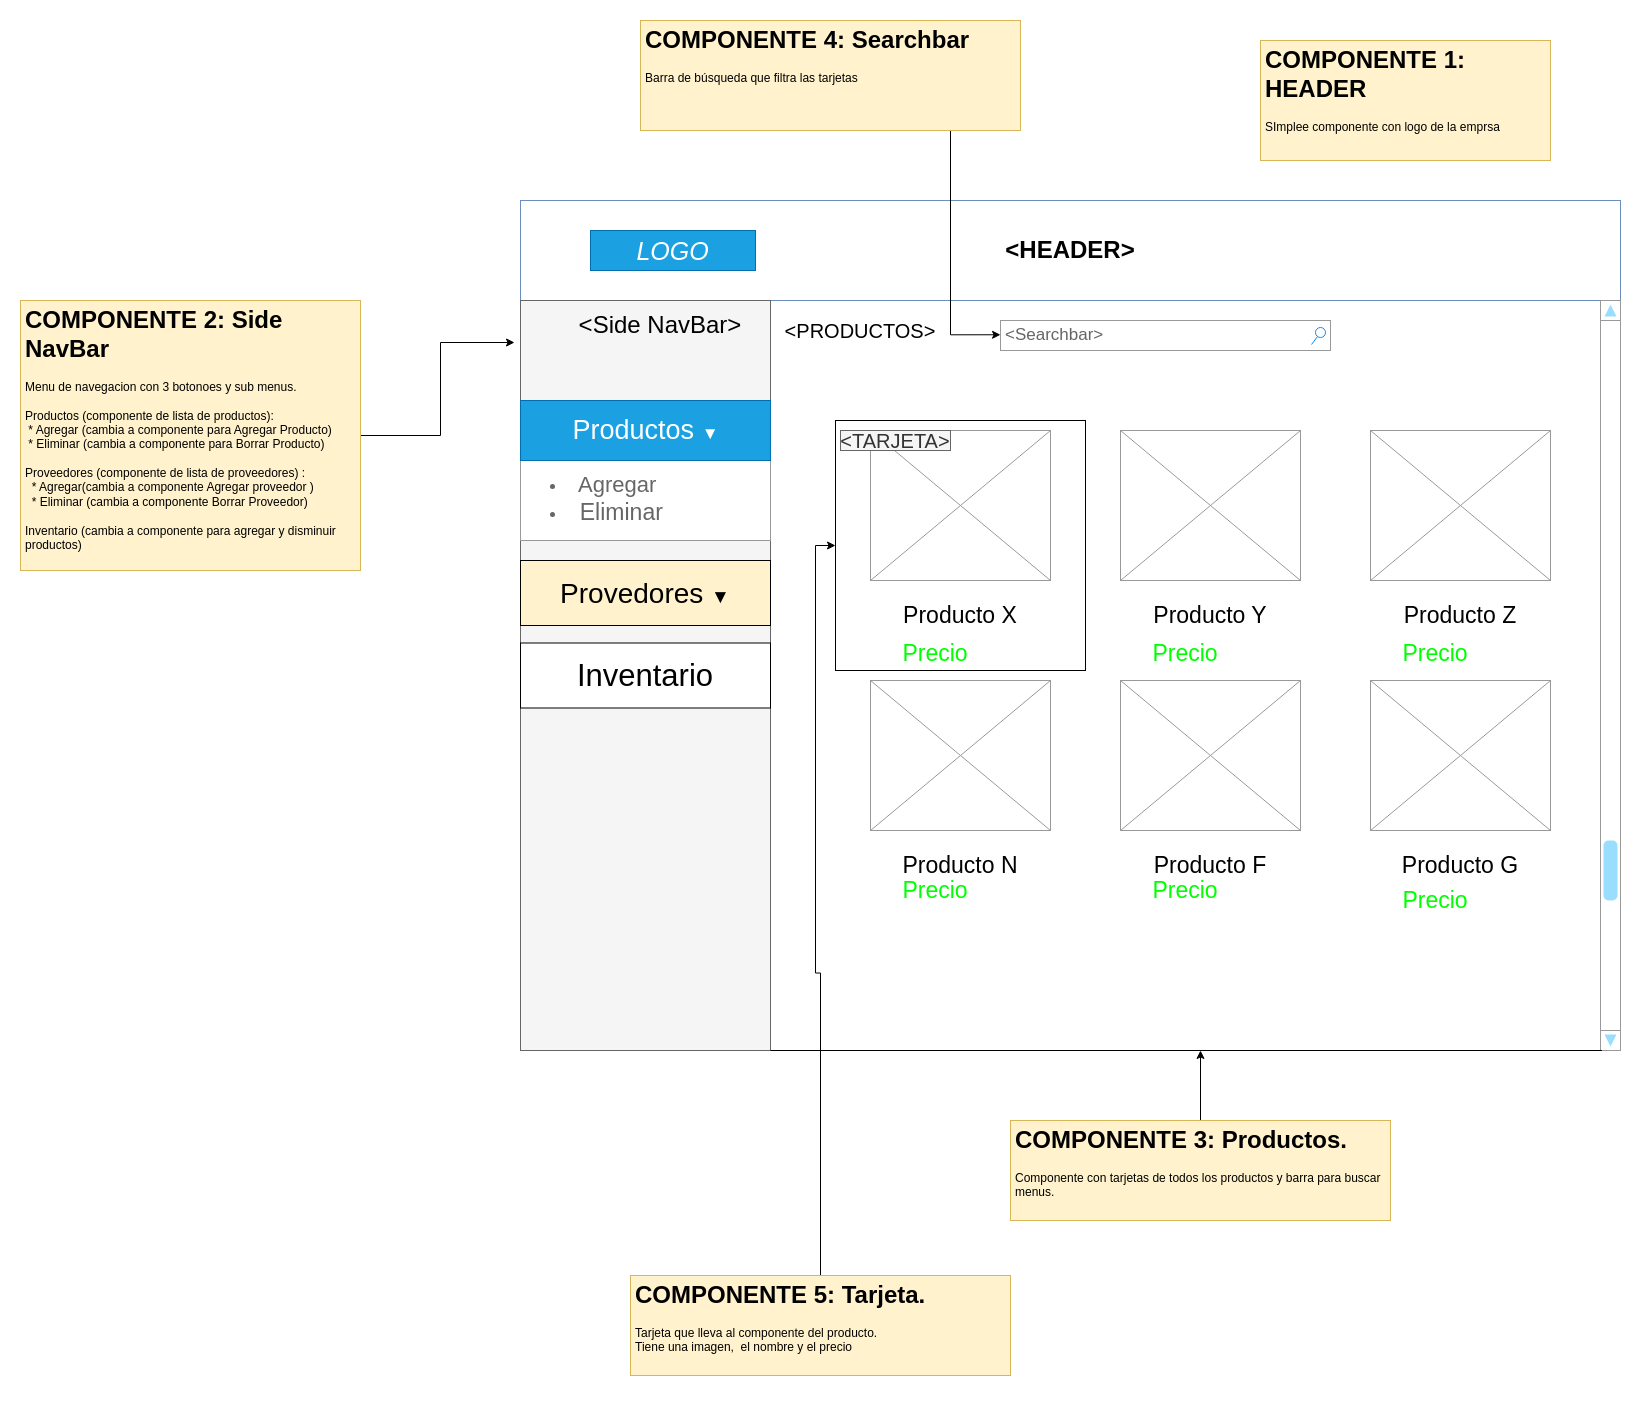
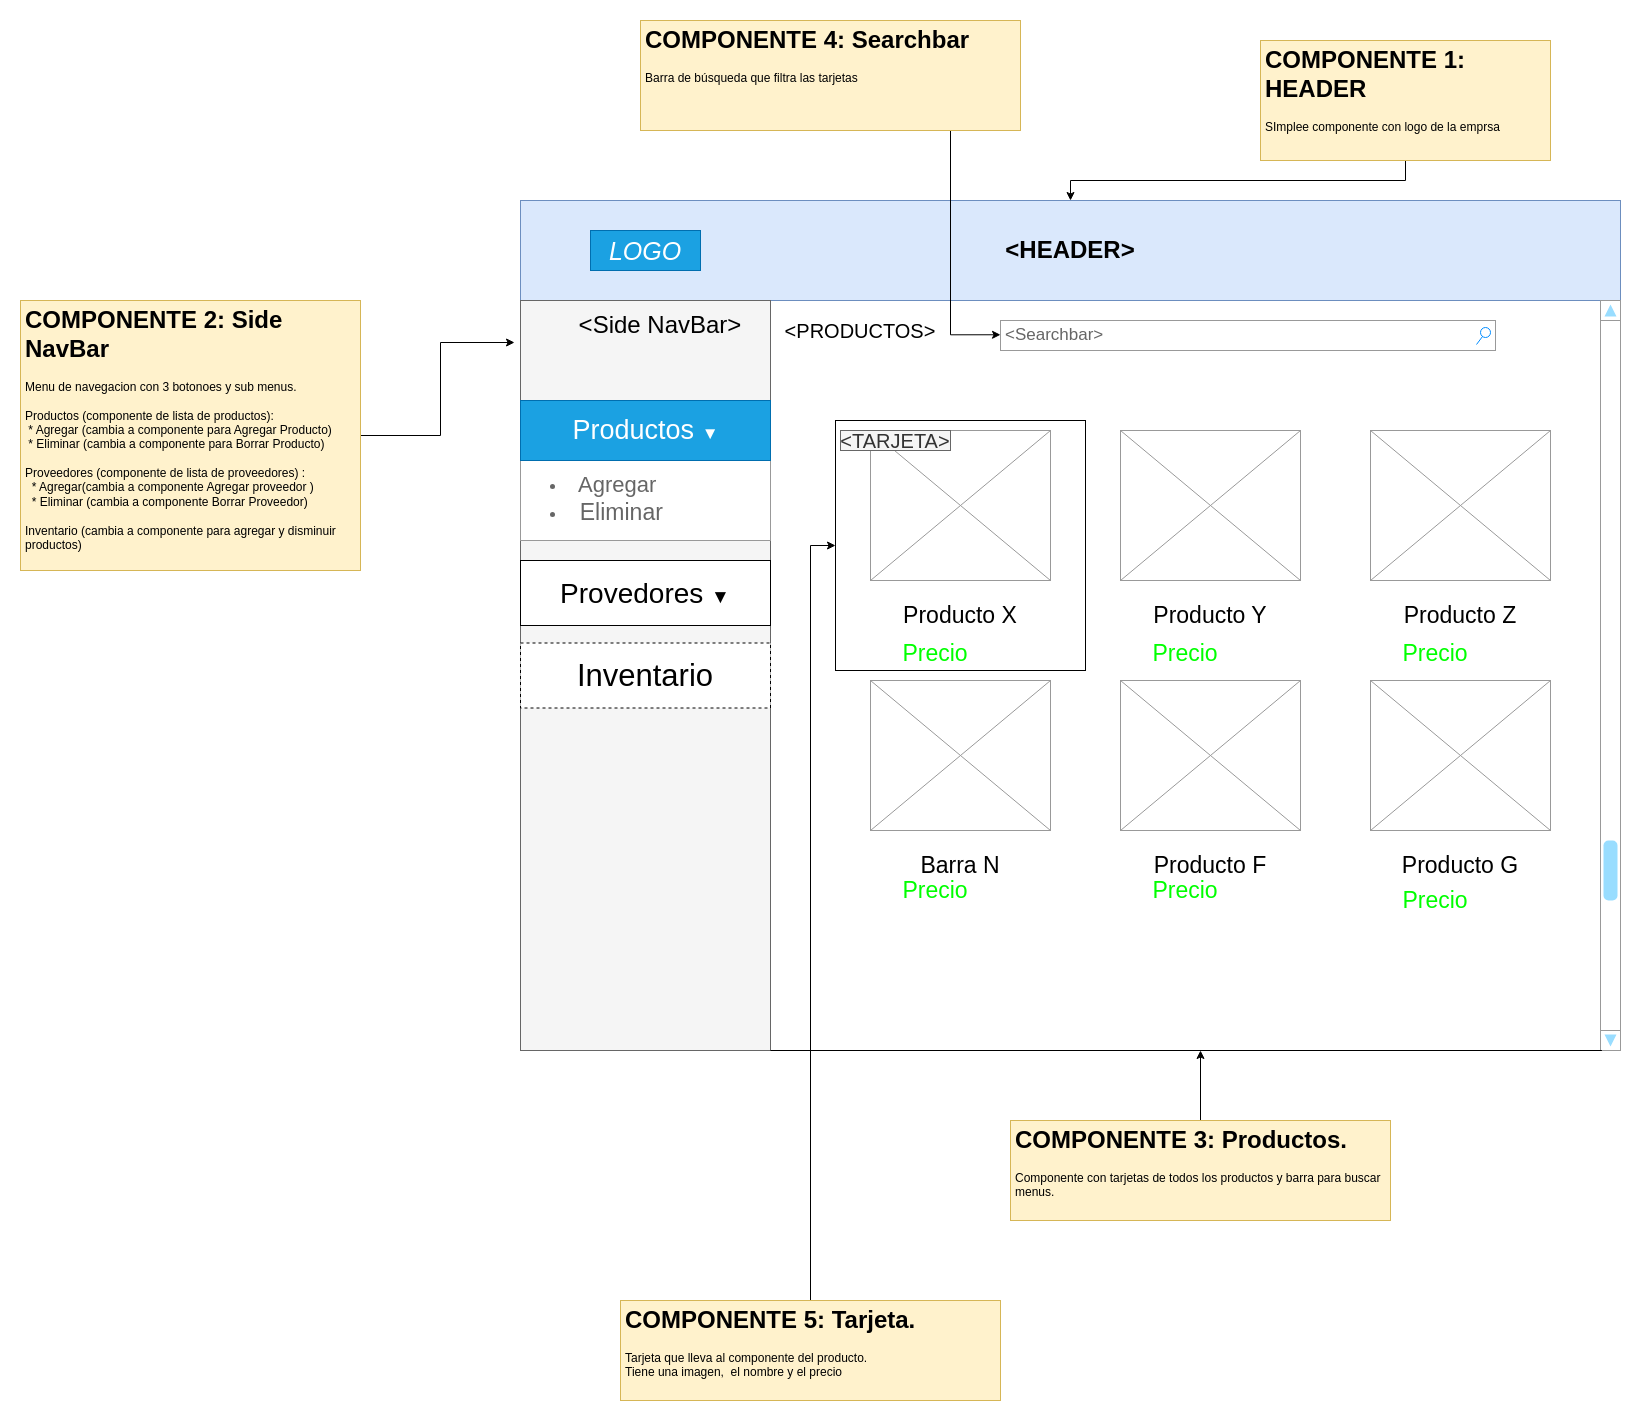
edge "COMPONENTE 1: HEADER SImplee componente con logo de la emprsa" -> "<HEADER>": added
node "LOGO": size 165x40 -> 110x40
node "<HEADER>": fillcolor #ffffff -> #dae8fc
node "<Searchbar>": size 330x30 -> 495x30
node "Provedores ▼": fillcolor #fff2cc -> #ffffff
node "Inventario": style solid -> dashed
node "Producto N": label "Producto N" -> "Barra N"
node "COMPONENTE 5: Tarjeta. Tarjeta que lleva al componente del producto. Tiene una imagen, el nombre y el precio .": moved (821, 1326) -> (811, 1351)
